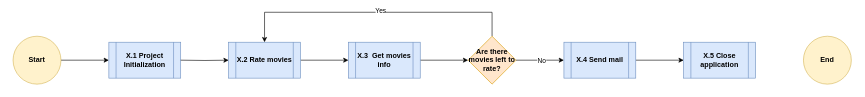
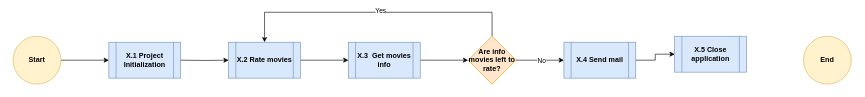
node "Are there movies left to rate?": label "Are there movies left to rate?" -> "Are info movies left to rate?"
node "X.5 Close application": moved (720, 60) -> (711, 54)
